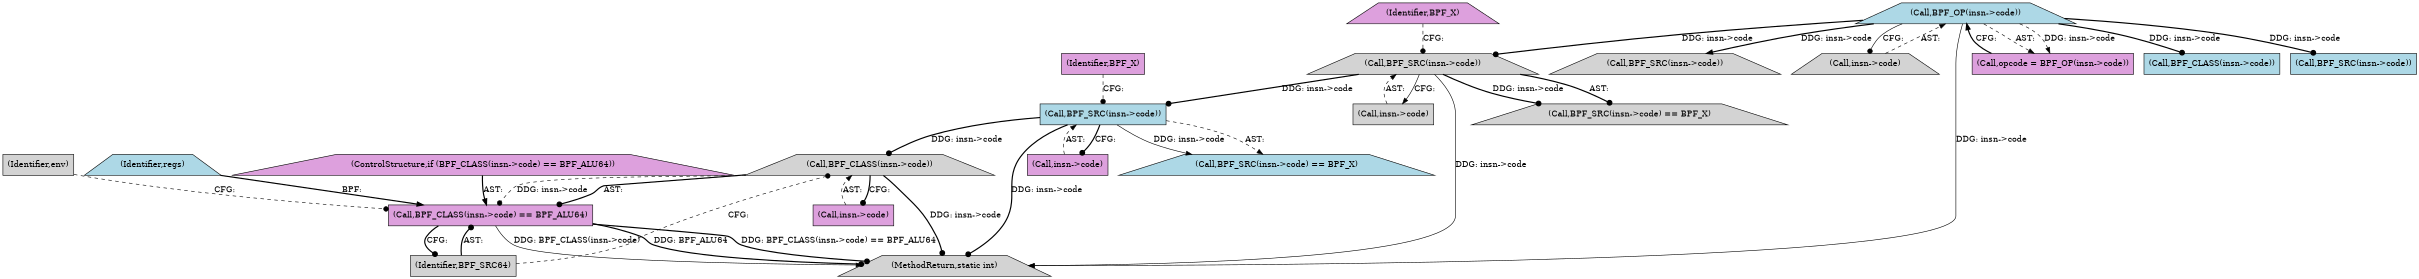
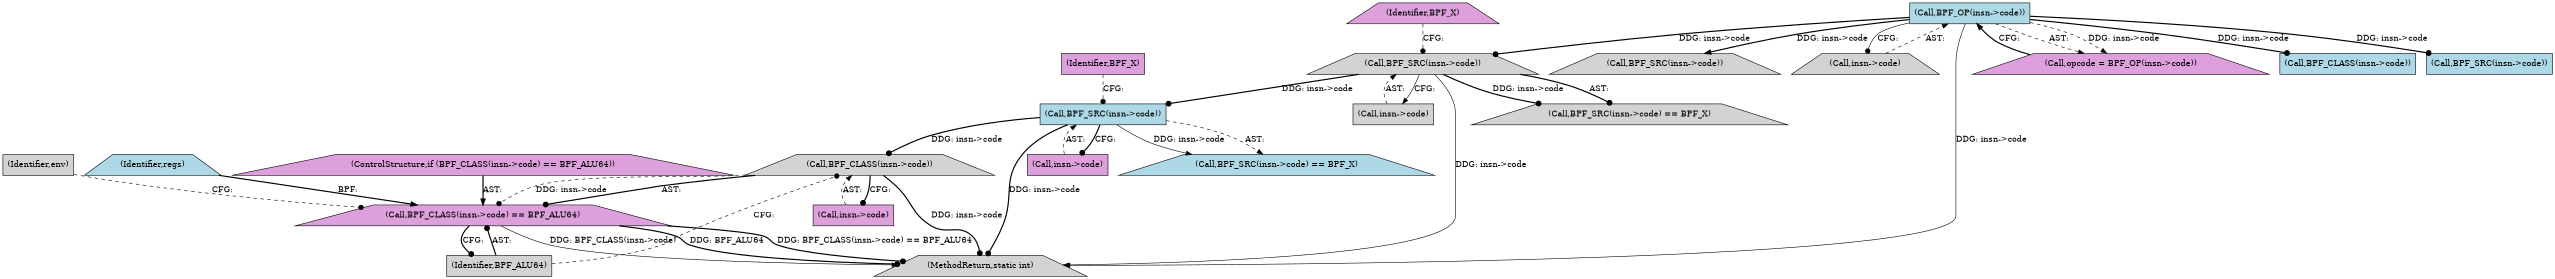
node "(Call,BPF_OP(insn->code))": shape trapezium -> box
node "(Call,opcode = BPF_OP(insn->code))": shape box -> trapezium
node "(Call,BPF_CLASS(insn->code) == BPF_ALU64)": shape box -> trapezium
node "(Identifier,BPF_SRC64)": label "(Identifier,BPF_SRC64)" -> "(Identifier,BPF_ALU64)"
